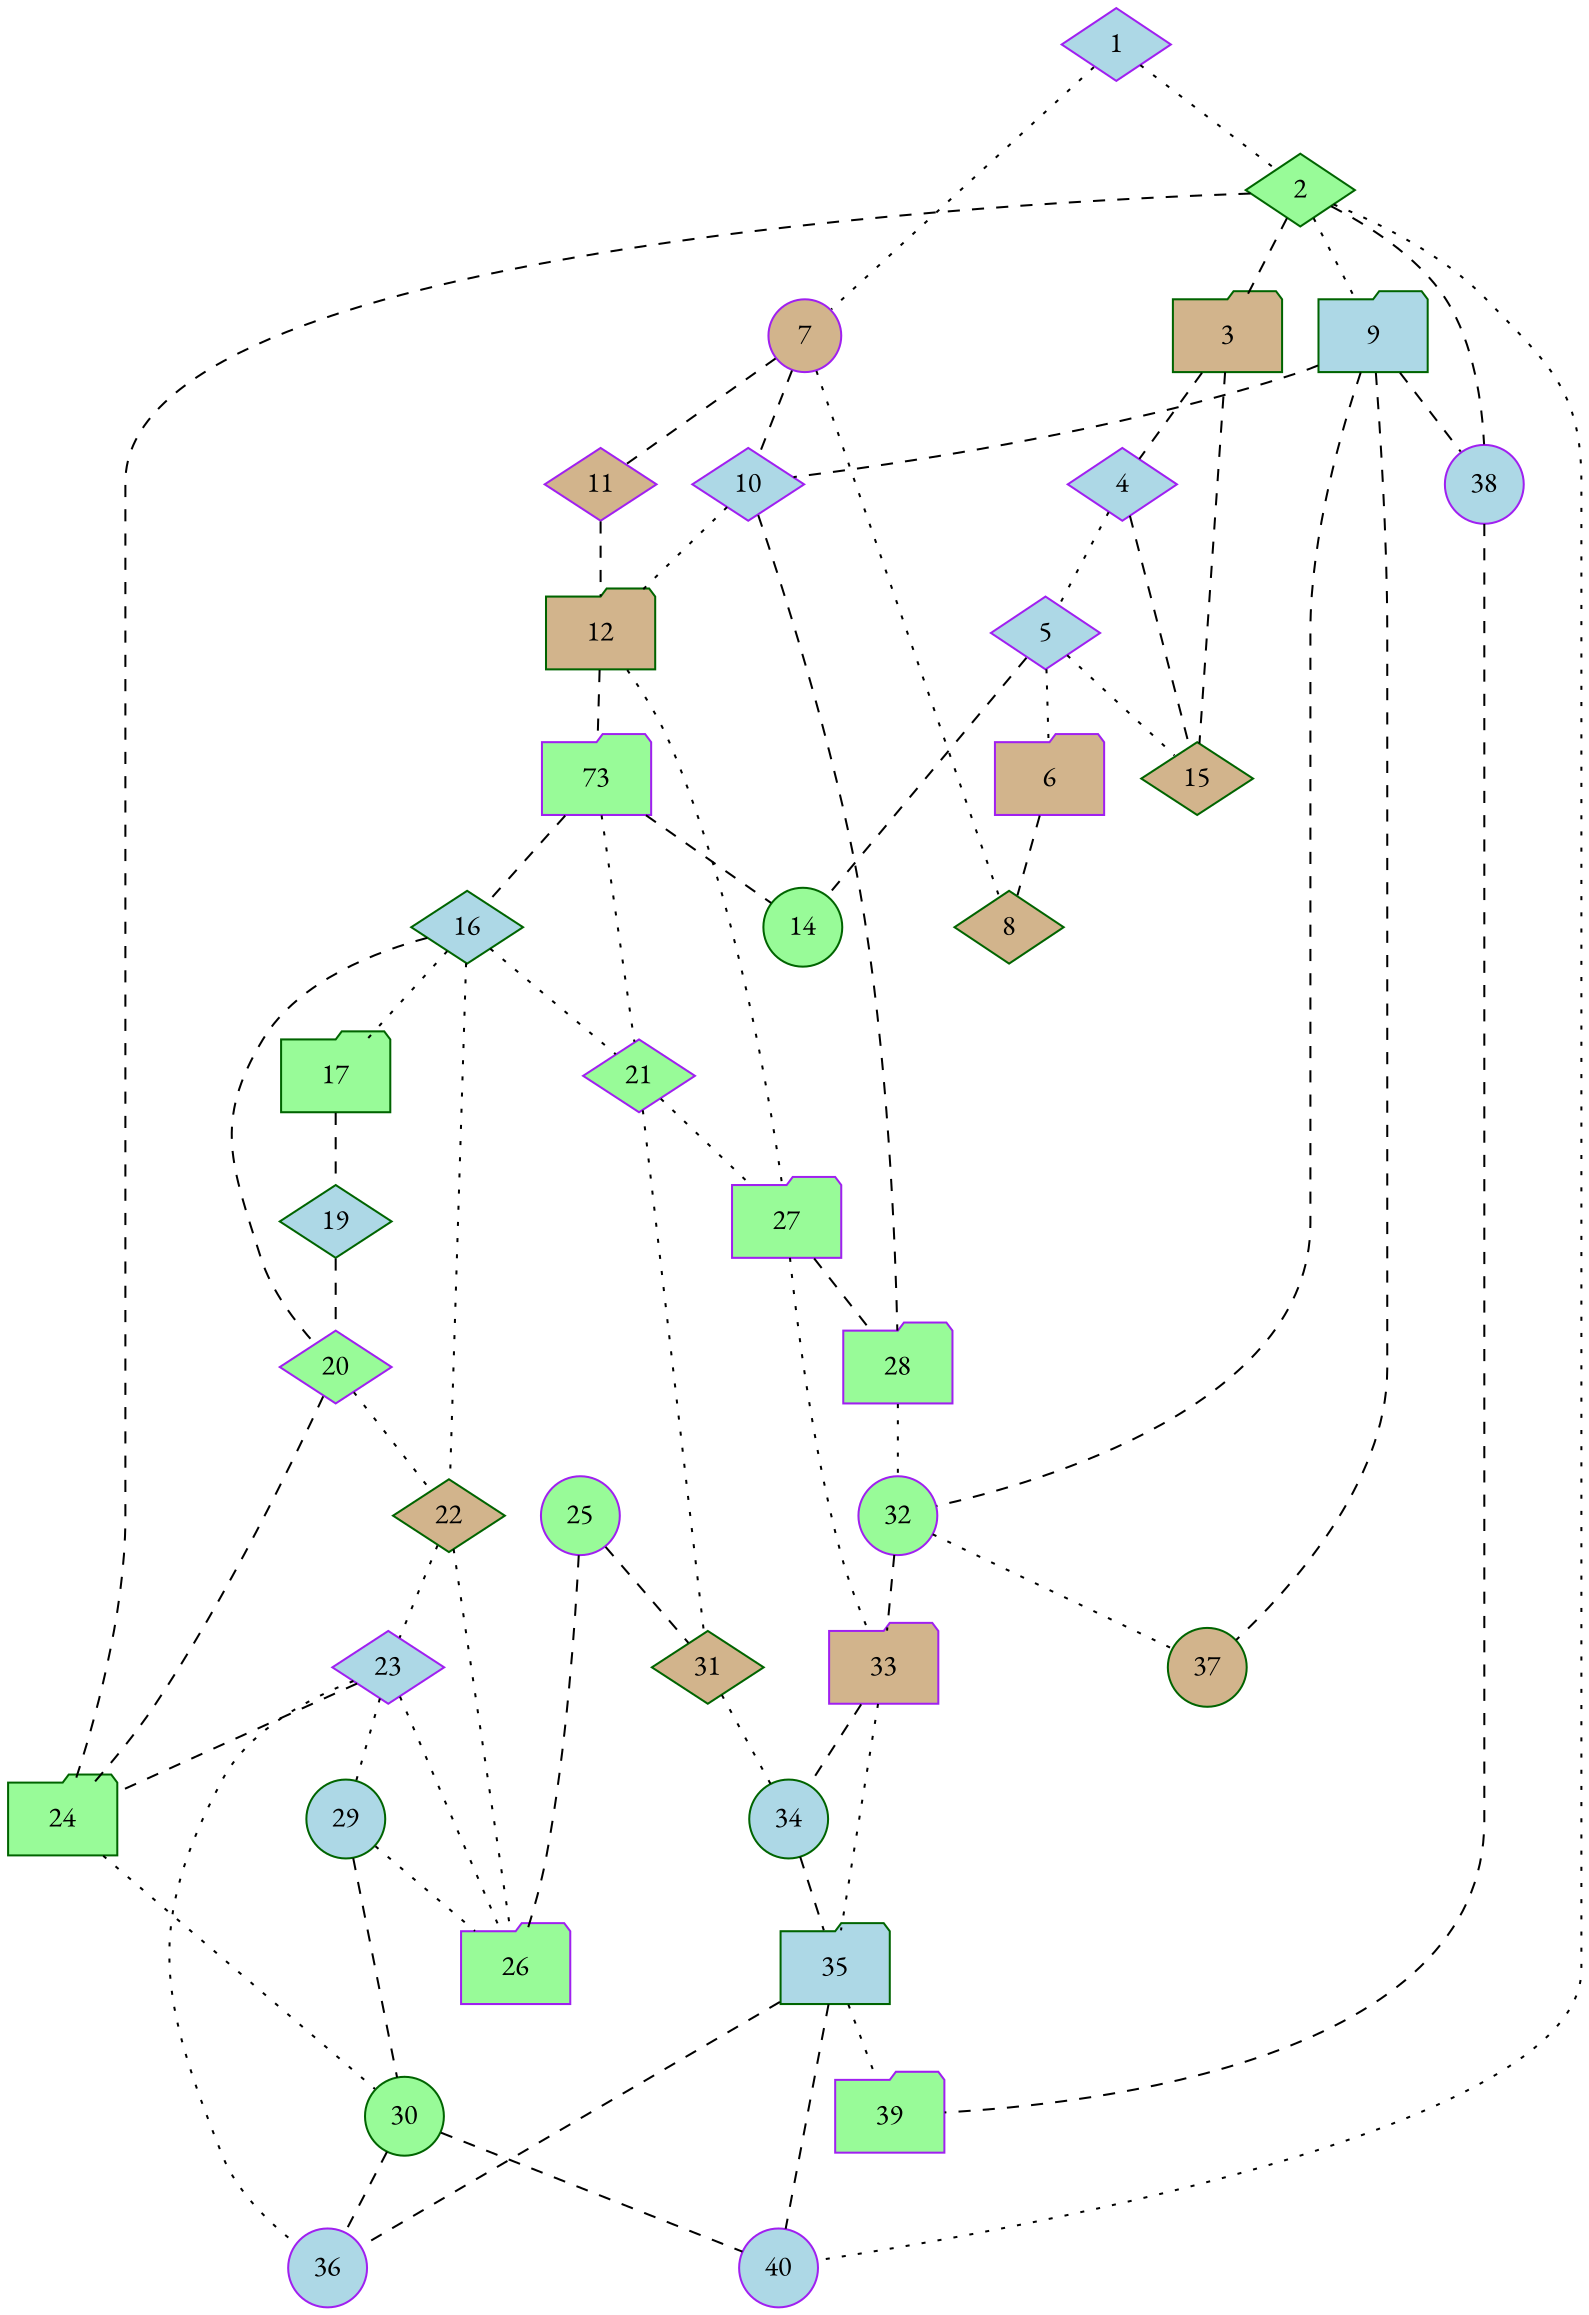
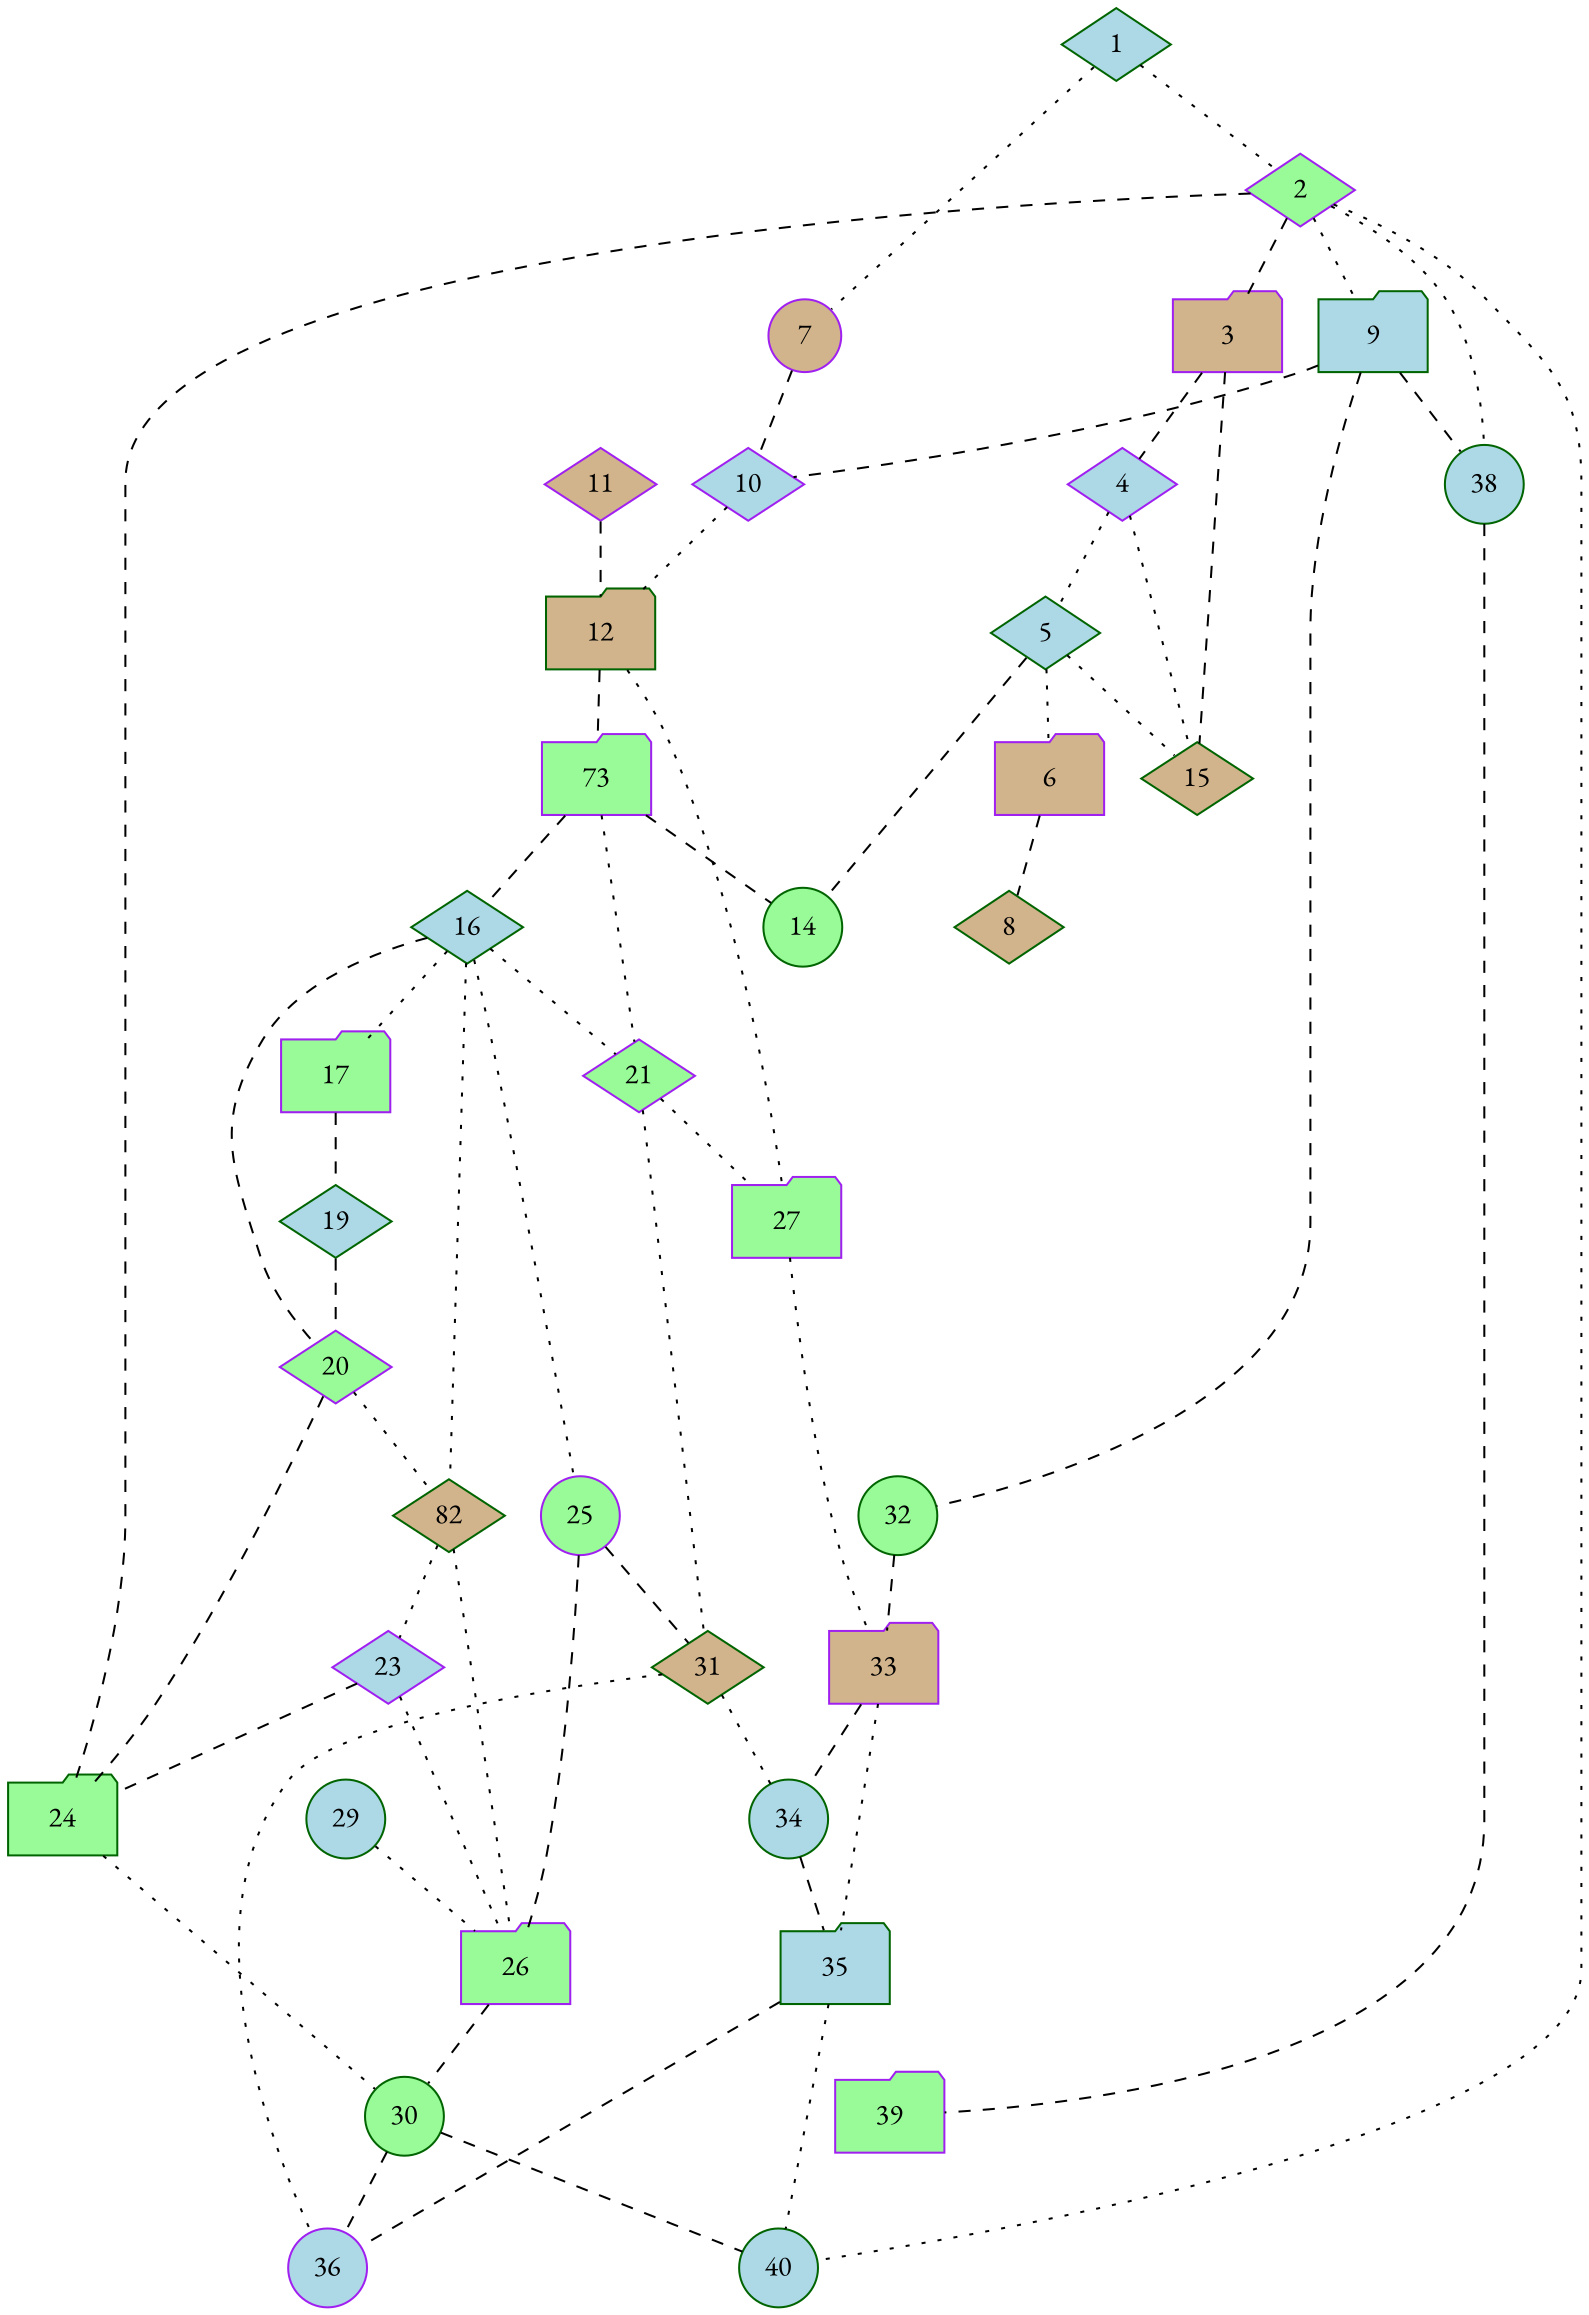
node "1": color purple -> darkgreen
node "2": color darkgreen -> purple
edge "2" -- "38": style dashed -> dotted
node "3": color darkgreen -> purple
edge "7" -- "11": removed
node "38": color purple -> darkgreen
edge "4" -- "15": style dashed -> dotted
node "5": color purple -> darkgreen
edge "7" -- "8": removed
node "17": color darkgreen -> purple
edge "16" -- "25": added
node "28": removed
node "22": label "22" -> "82"
node "32": color purple -> darkgreen
node "37": removed
edge "23" -- "29": removed
edge "23" -- "36": now "31" -- "36"
edge "29" -- "30": now "26" -- "30"
edge "35" -- "39": removed
edge "35" -- "40": style dashed -> dotted
node "40": color purple -> darkgreen
